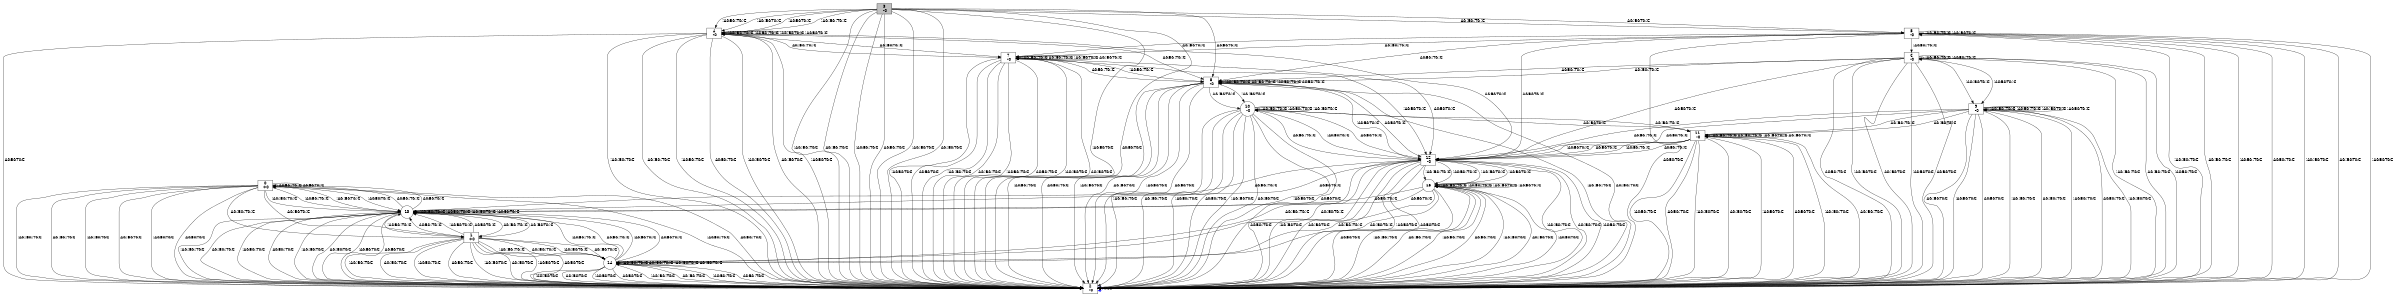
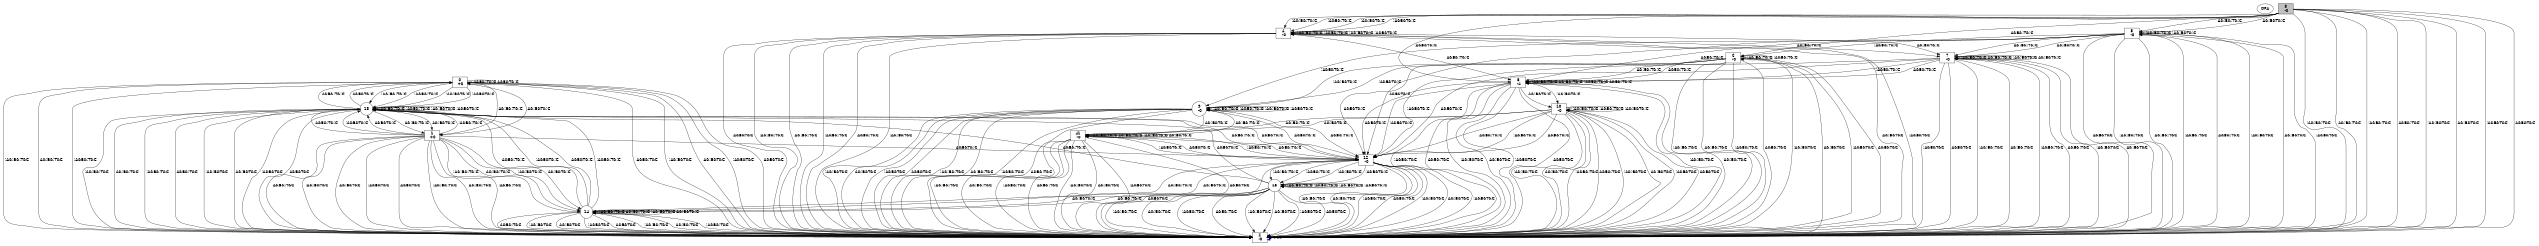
node "DRA": added
edge "3 -0" -> "6 -0": added, label "A&B&!T&!C"
edge "5 -0" -> "9 -0": added, label "!A&B&T&!C"
edge "4 -0" -> "12 -0": now "1 +0" -> "12 -0"
node "8 -0": label "8 -0" -> "8 -4"
node "10 -0": shape circle -> box
node "9 -0": shape box -> circle
node "11 -0": label "11 -0" -> "41 -0"
